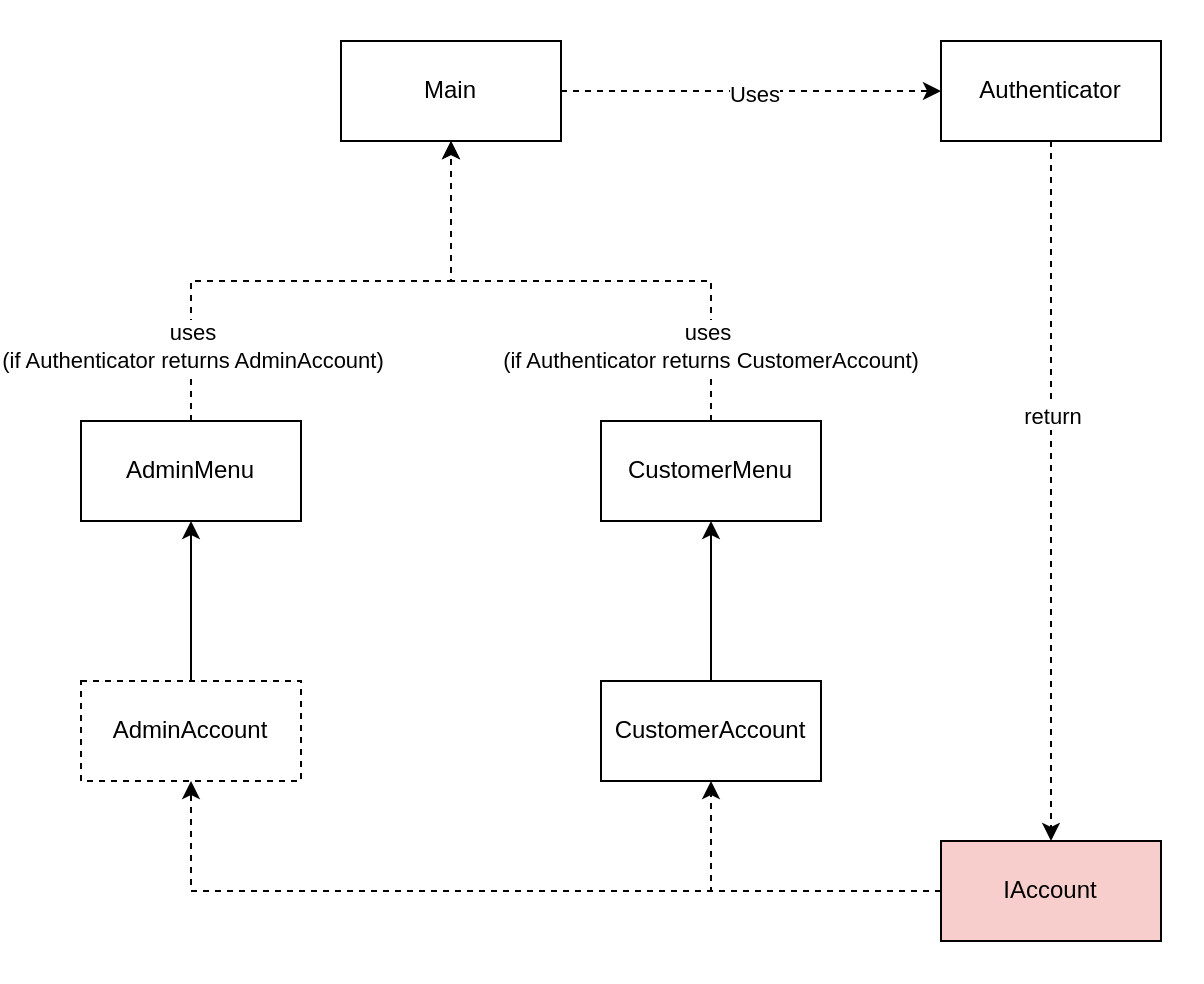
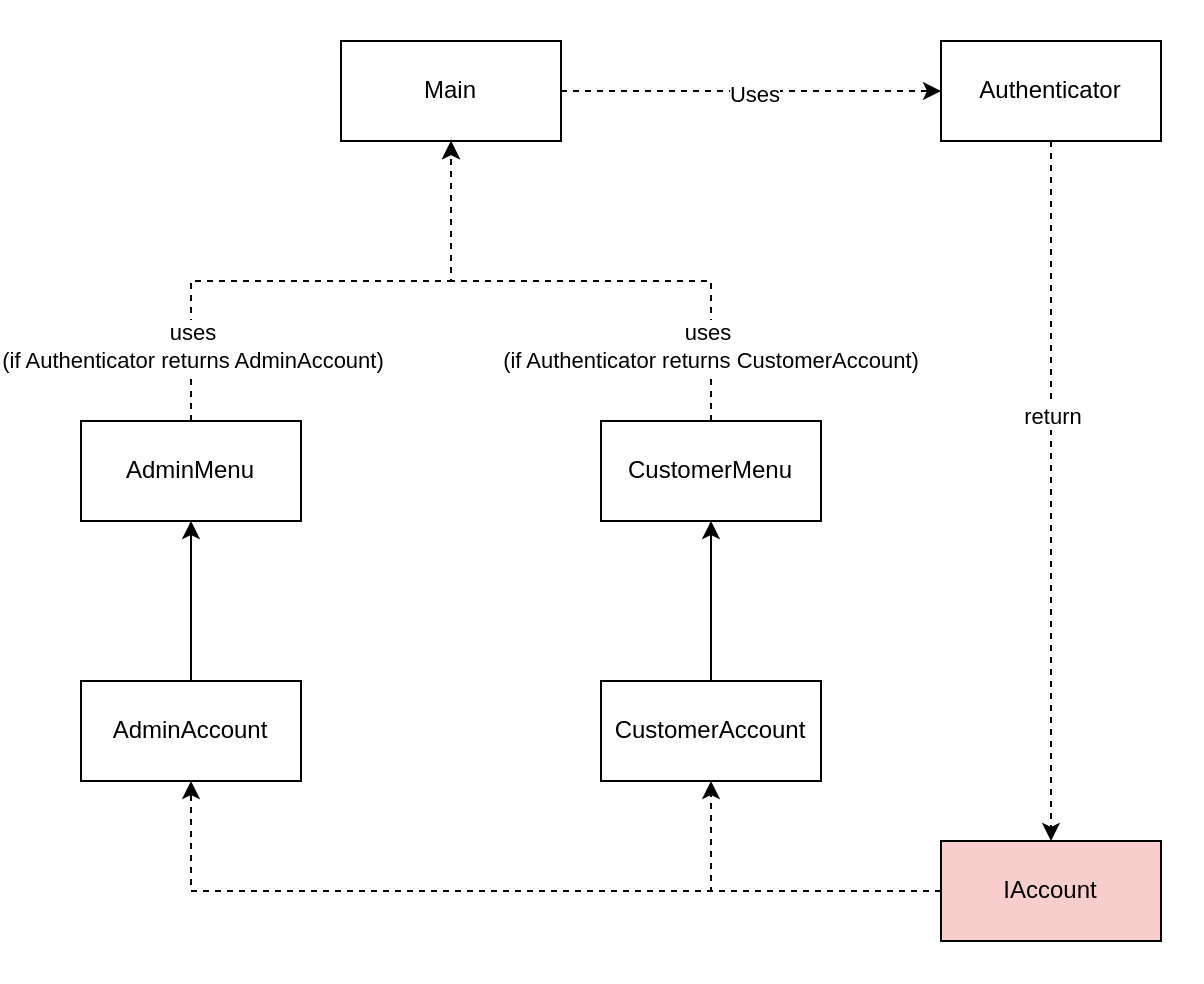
node "AdminAccount": style dashed -> solid
